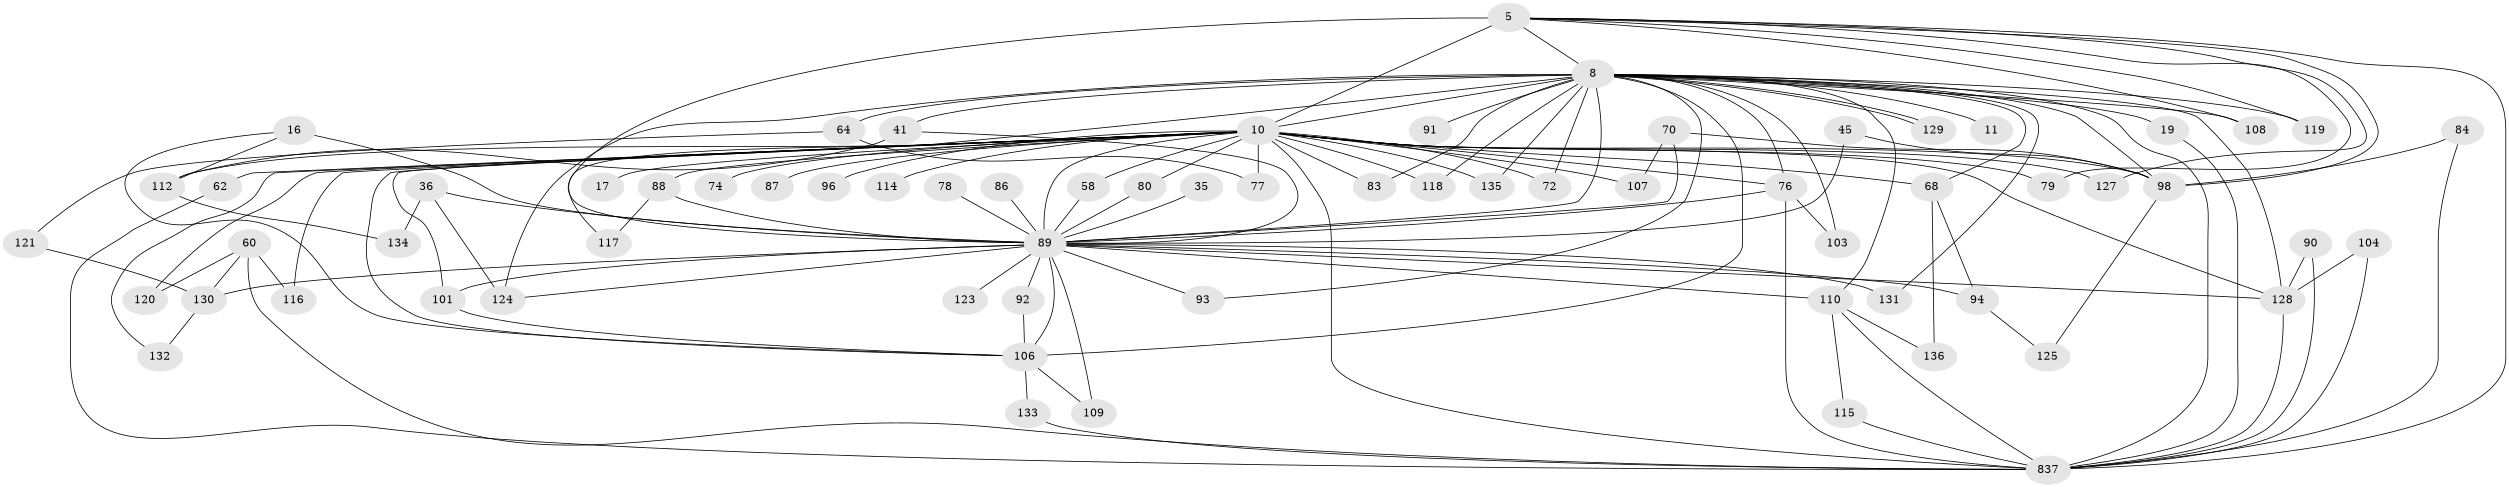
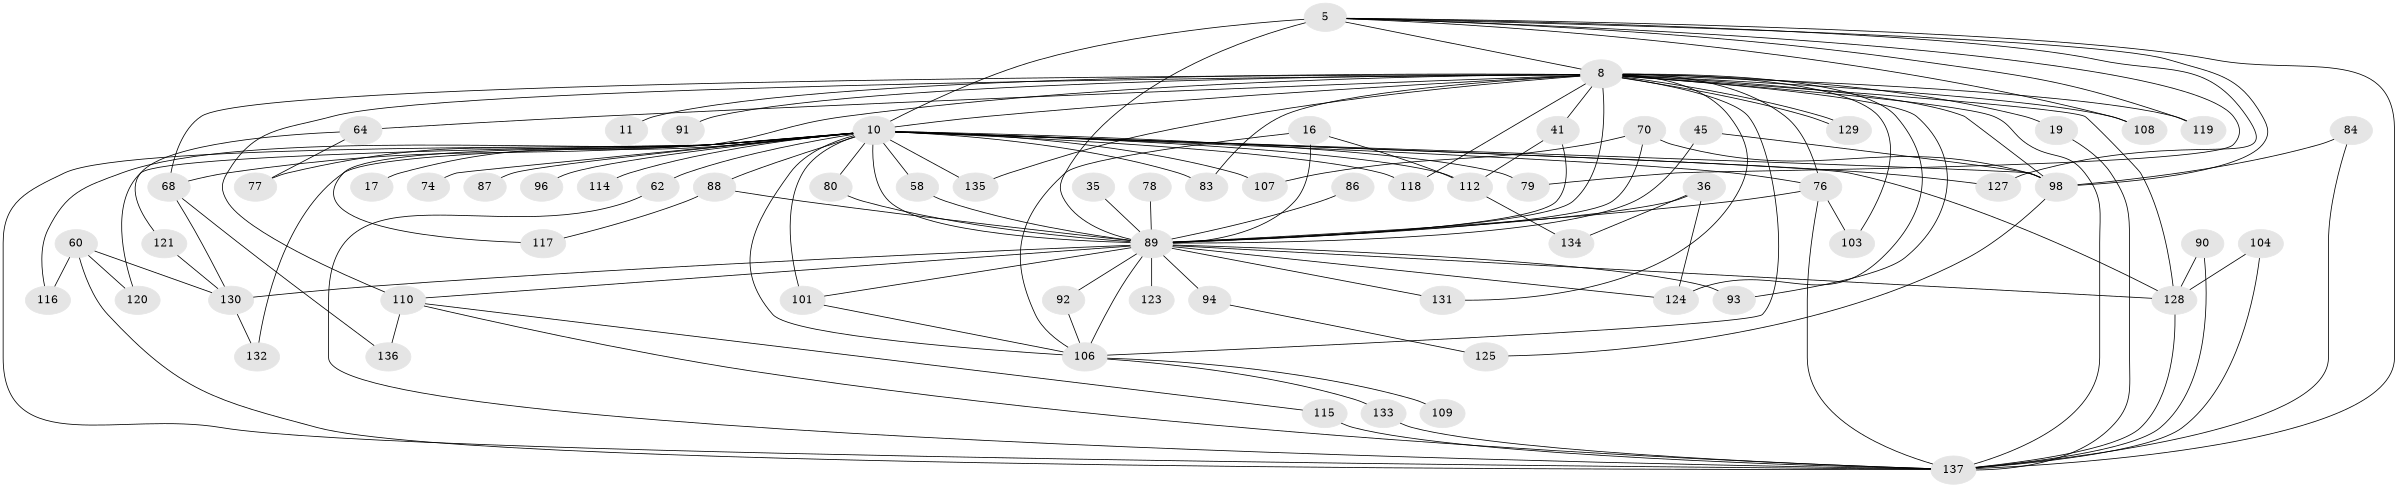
node "72": removed
edge "68" -- "94": now "68" -- "130"
edge "89" -- "109": removed
node "837": label "837" -> "137"
